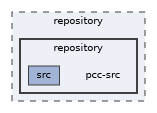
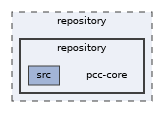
node "pcc-src": label "pcc-src" -> "pcc-core"
